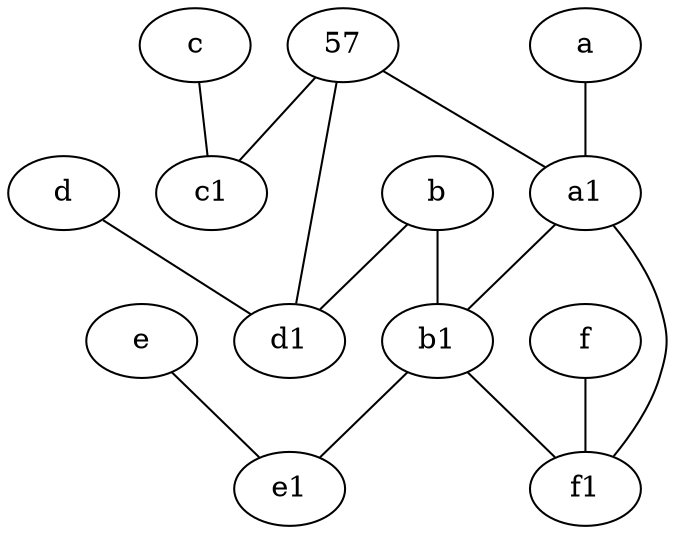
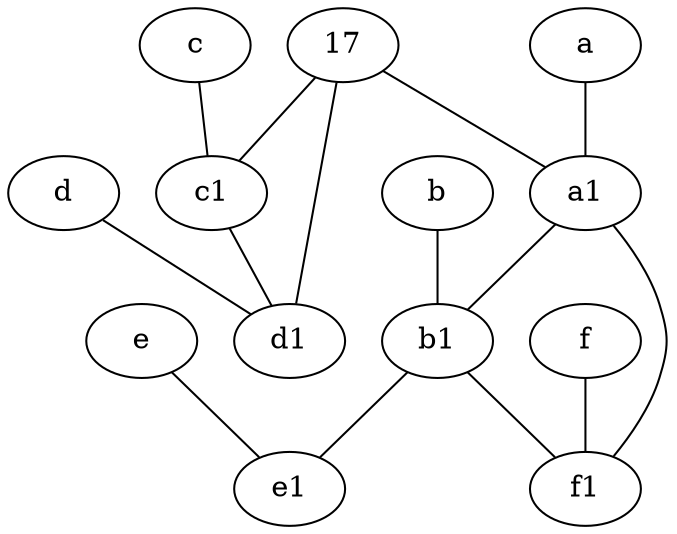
node "57": label "57" -> "17"
edge "b" -- "d1": now "c1" -- "d1"
